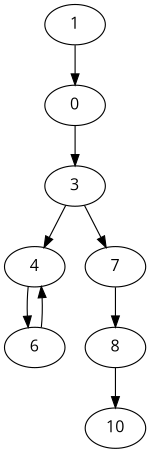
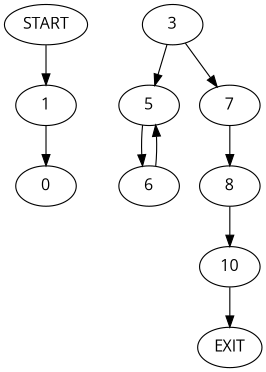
node "START": added
edge "0" -> "3": removed
node "4": label "4" -> "5"
node "EXIT": added
